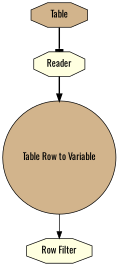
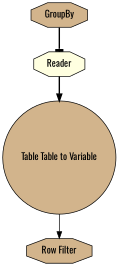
node "Table": label "Table" -> "GroupBy"
node "Table Row to Variable": label "Table Row to Variable" -> "Table Table to Variable"
node "Row Filter": fillcolor lightyellow -> tan
